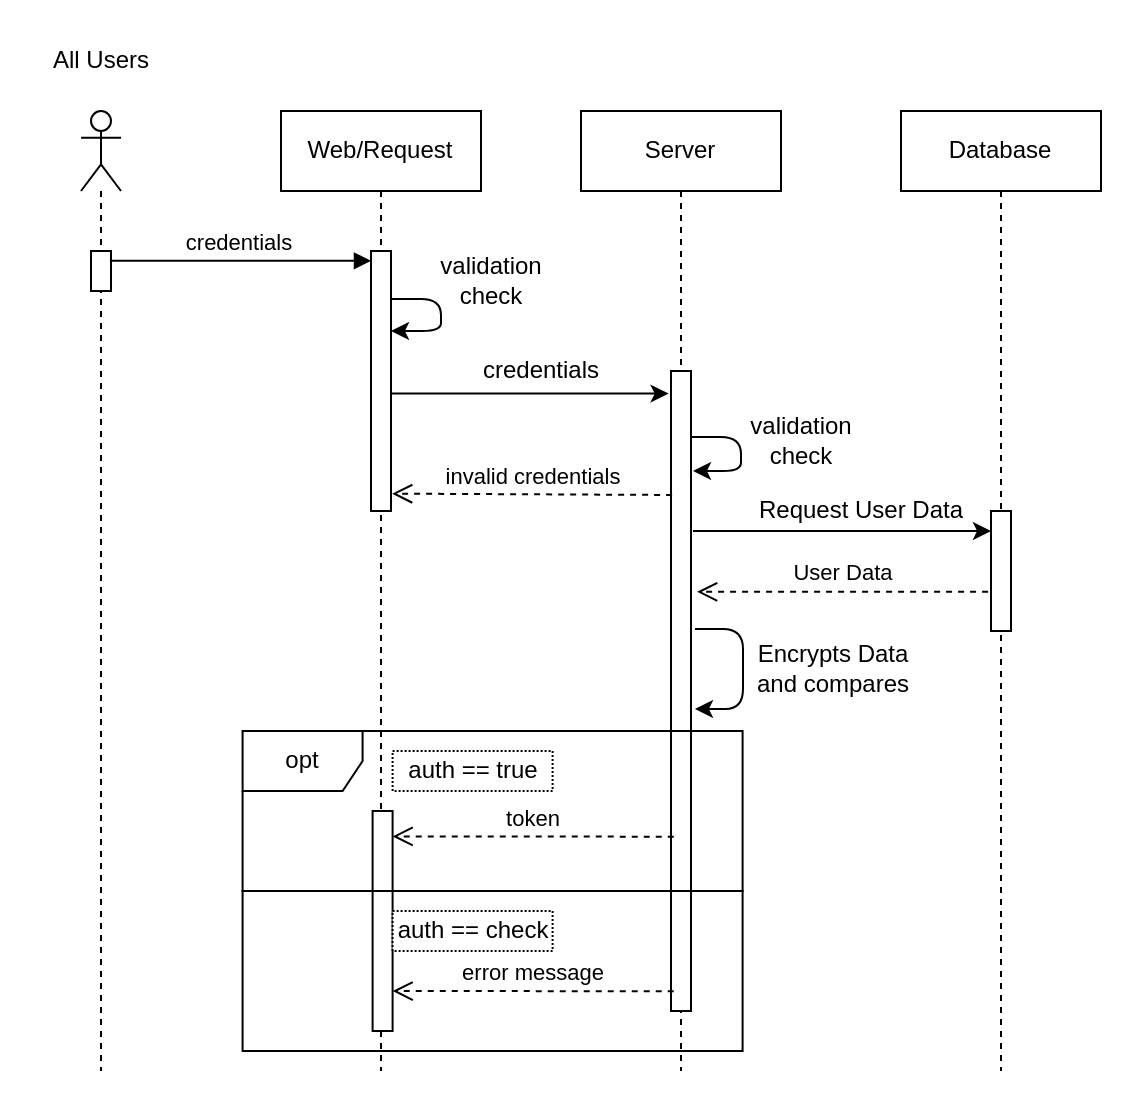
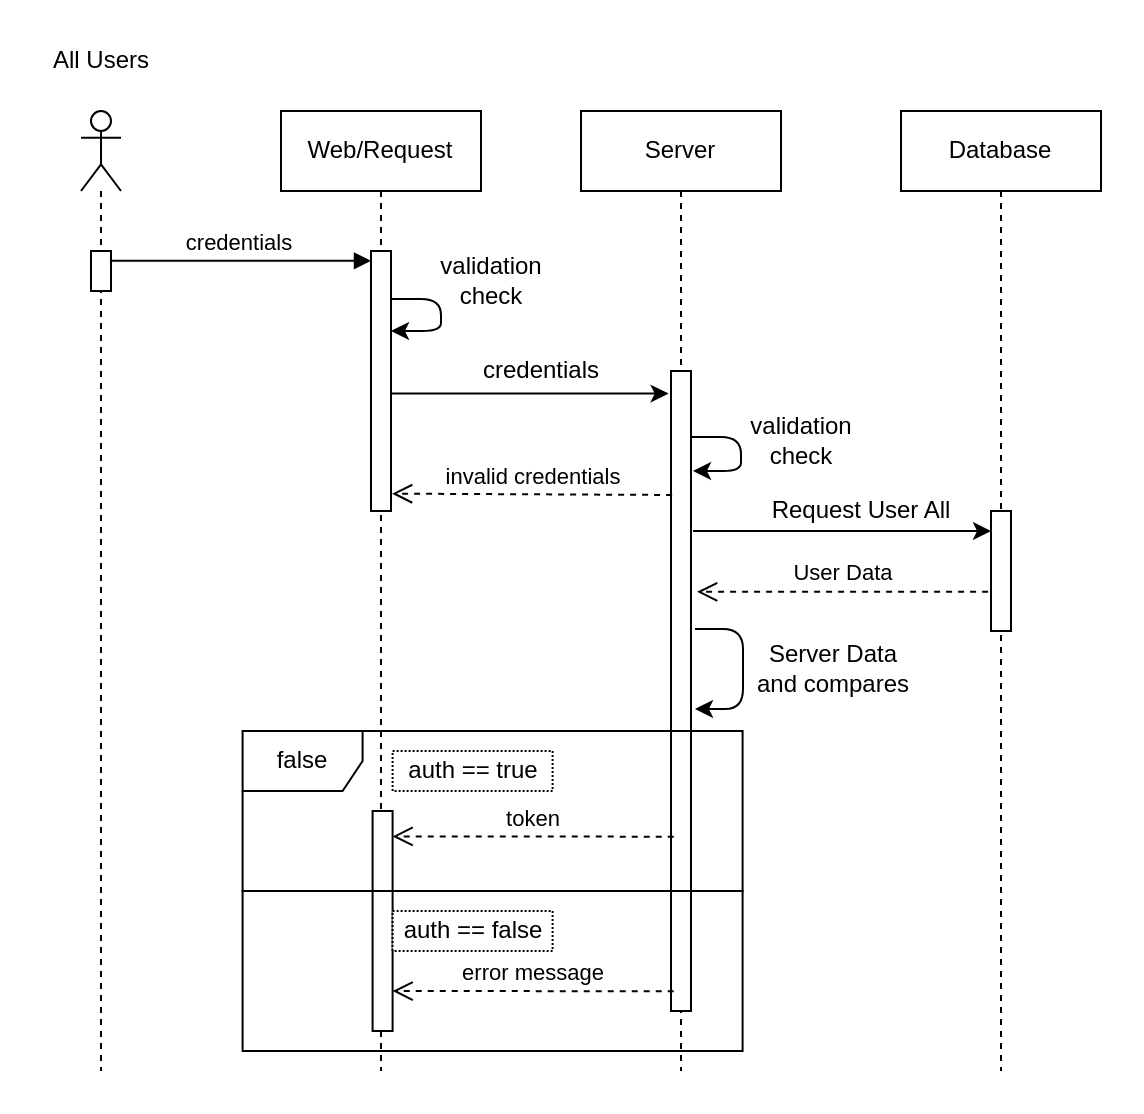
node "Request User Data": label "Request User Data" -> "Request User All"
node "Encrypts Data and compares": label "Encrypts Data and compares" -> "Server Data and compares"
node "opt": label "opt" -> "false"
node "auth == check": label "auth == check" -> "auth == false"
